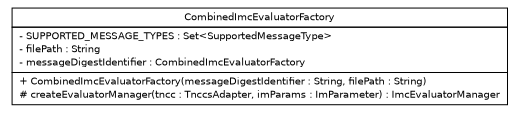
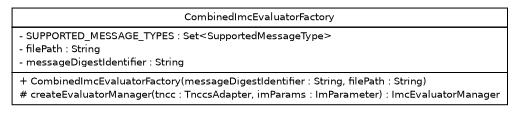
node "CombinedImcEvaluatorFactory": text "- messageDigestIdentifier : CombinedImcEvaluatorFactory" -> "- messageDigestIdentifier : String"
